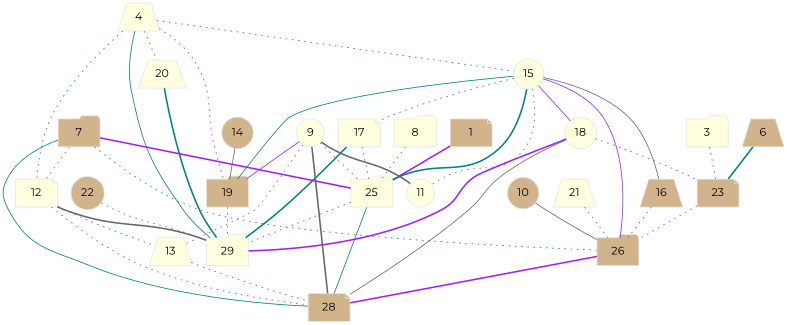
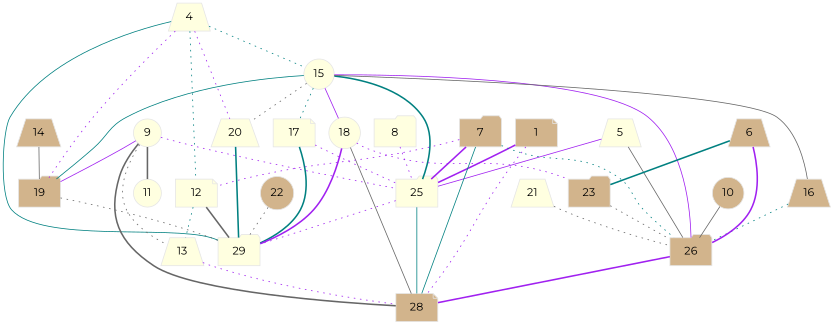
node "14": shape circle -> trapezium
node "5": added
node "3": removed
edge "15" -- "11": now "15" -- "20"
edge "7" -- "12": color gray40 -> purple
node "23": shape note -> folder
edge "6" -- "26": added
edge "12" -- "28": now "1" -- "28"
